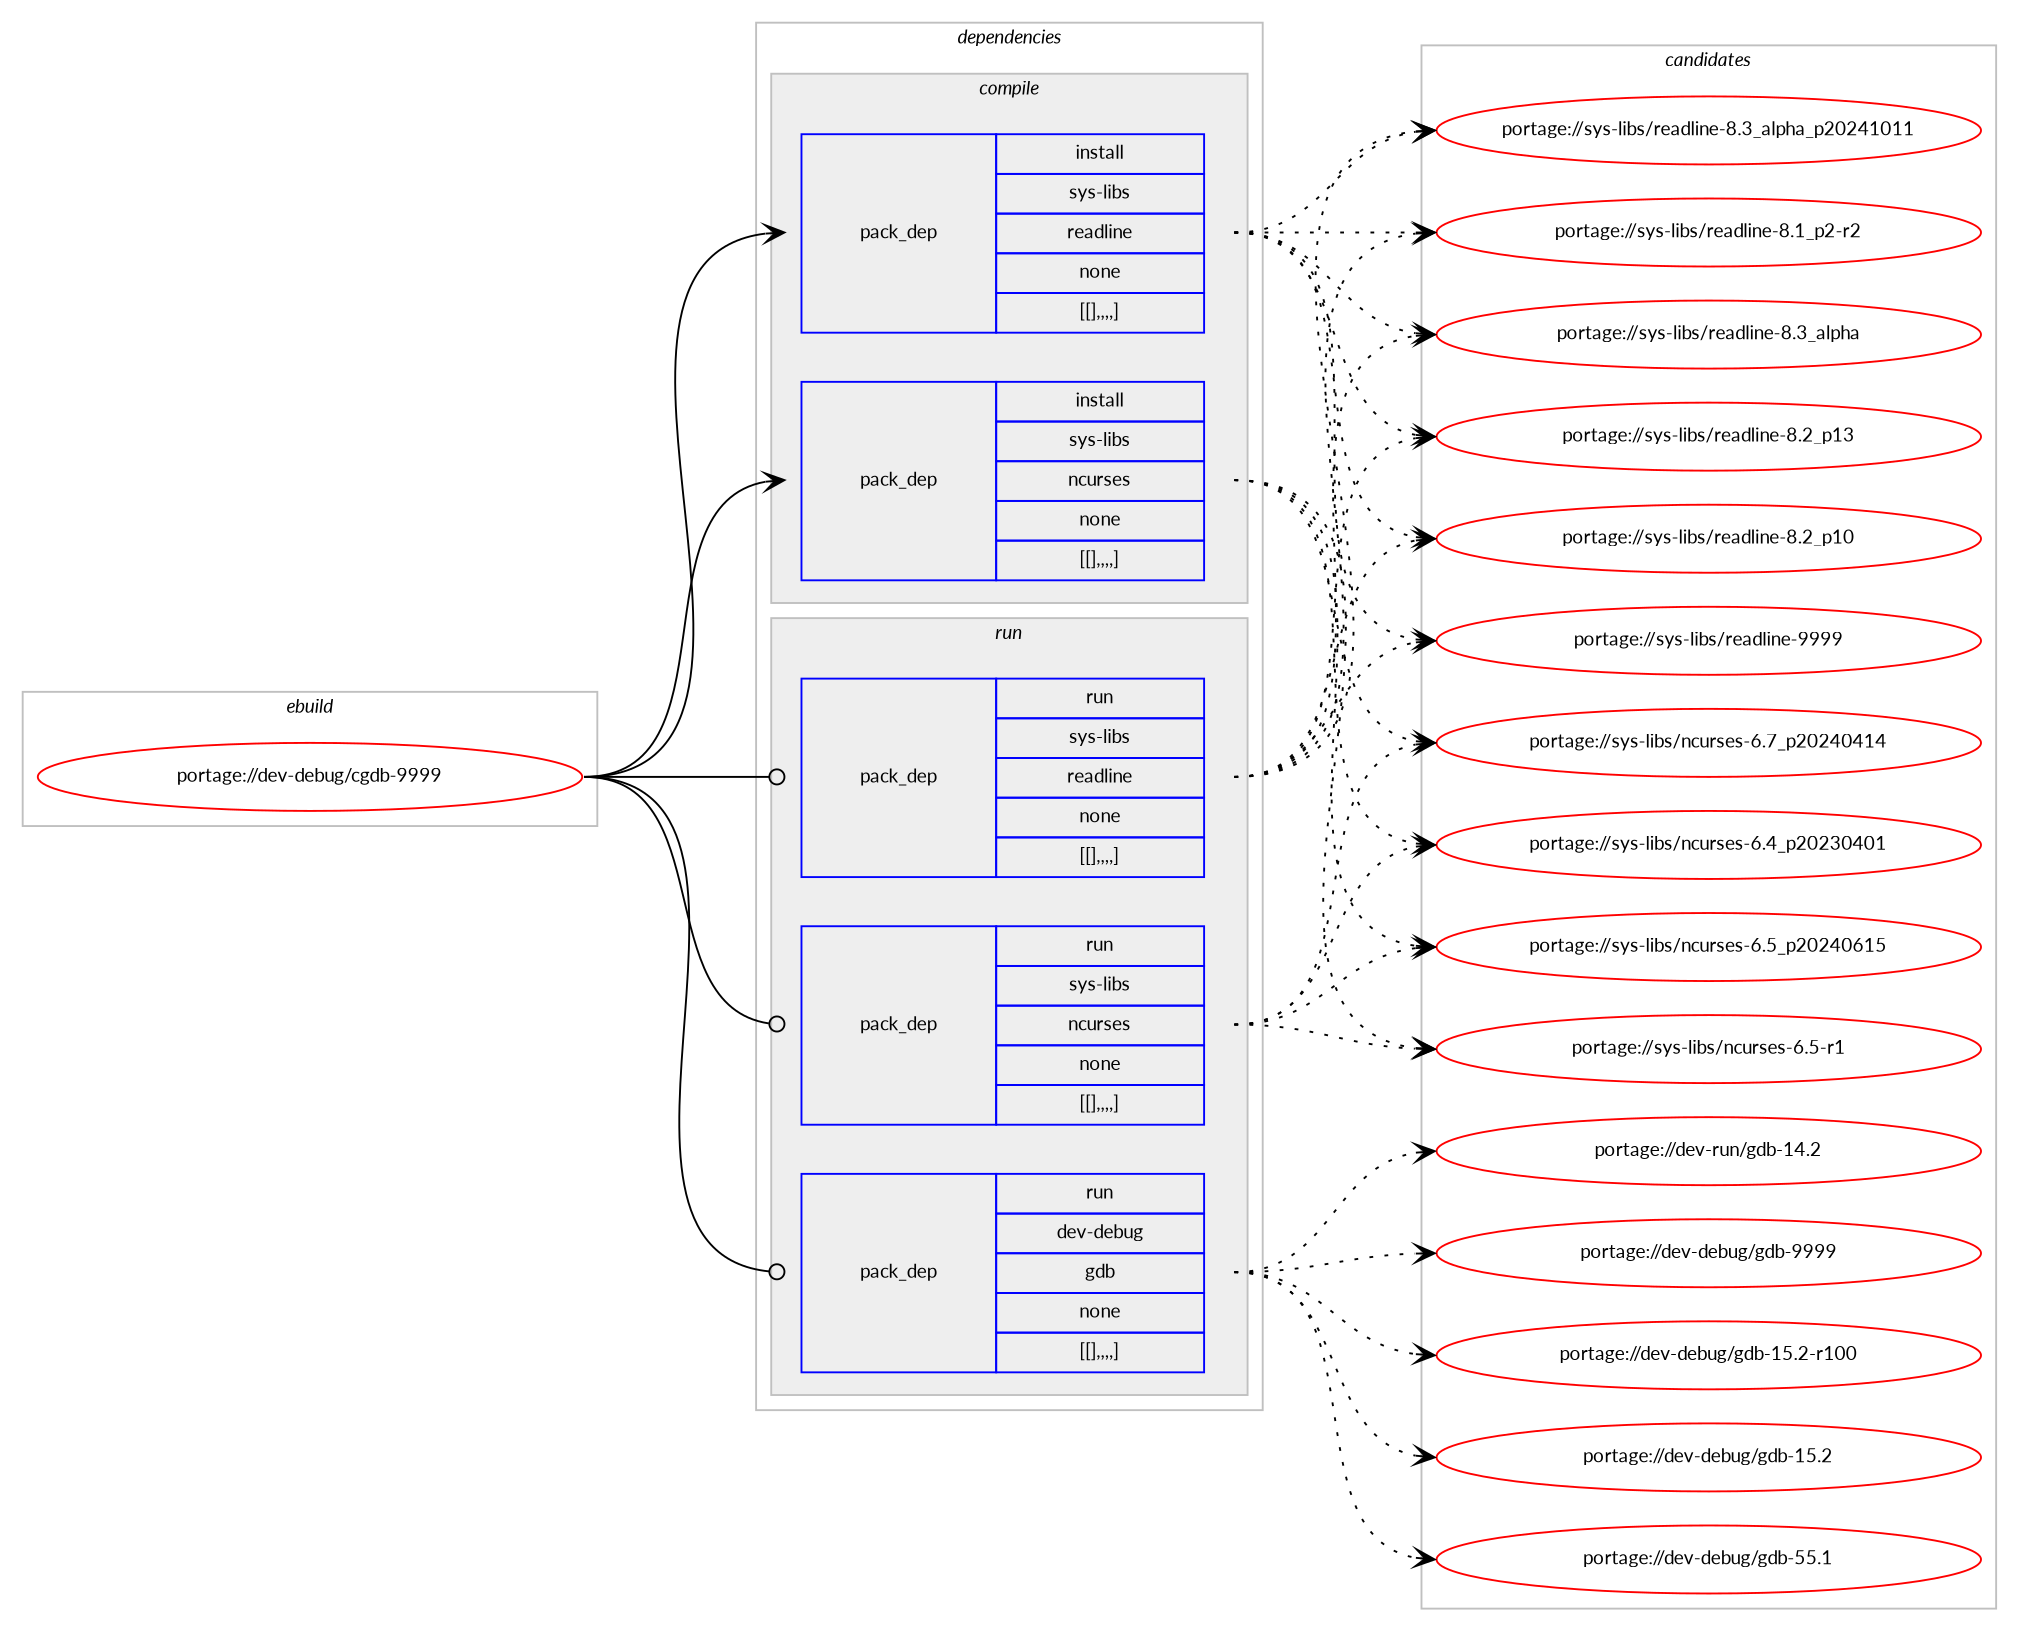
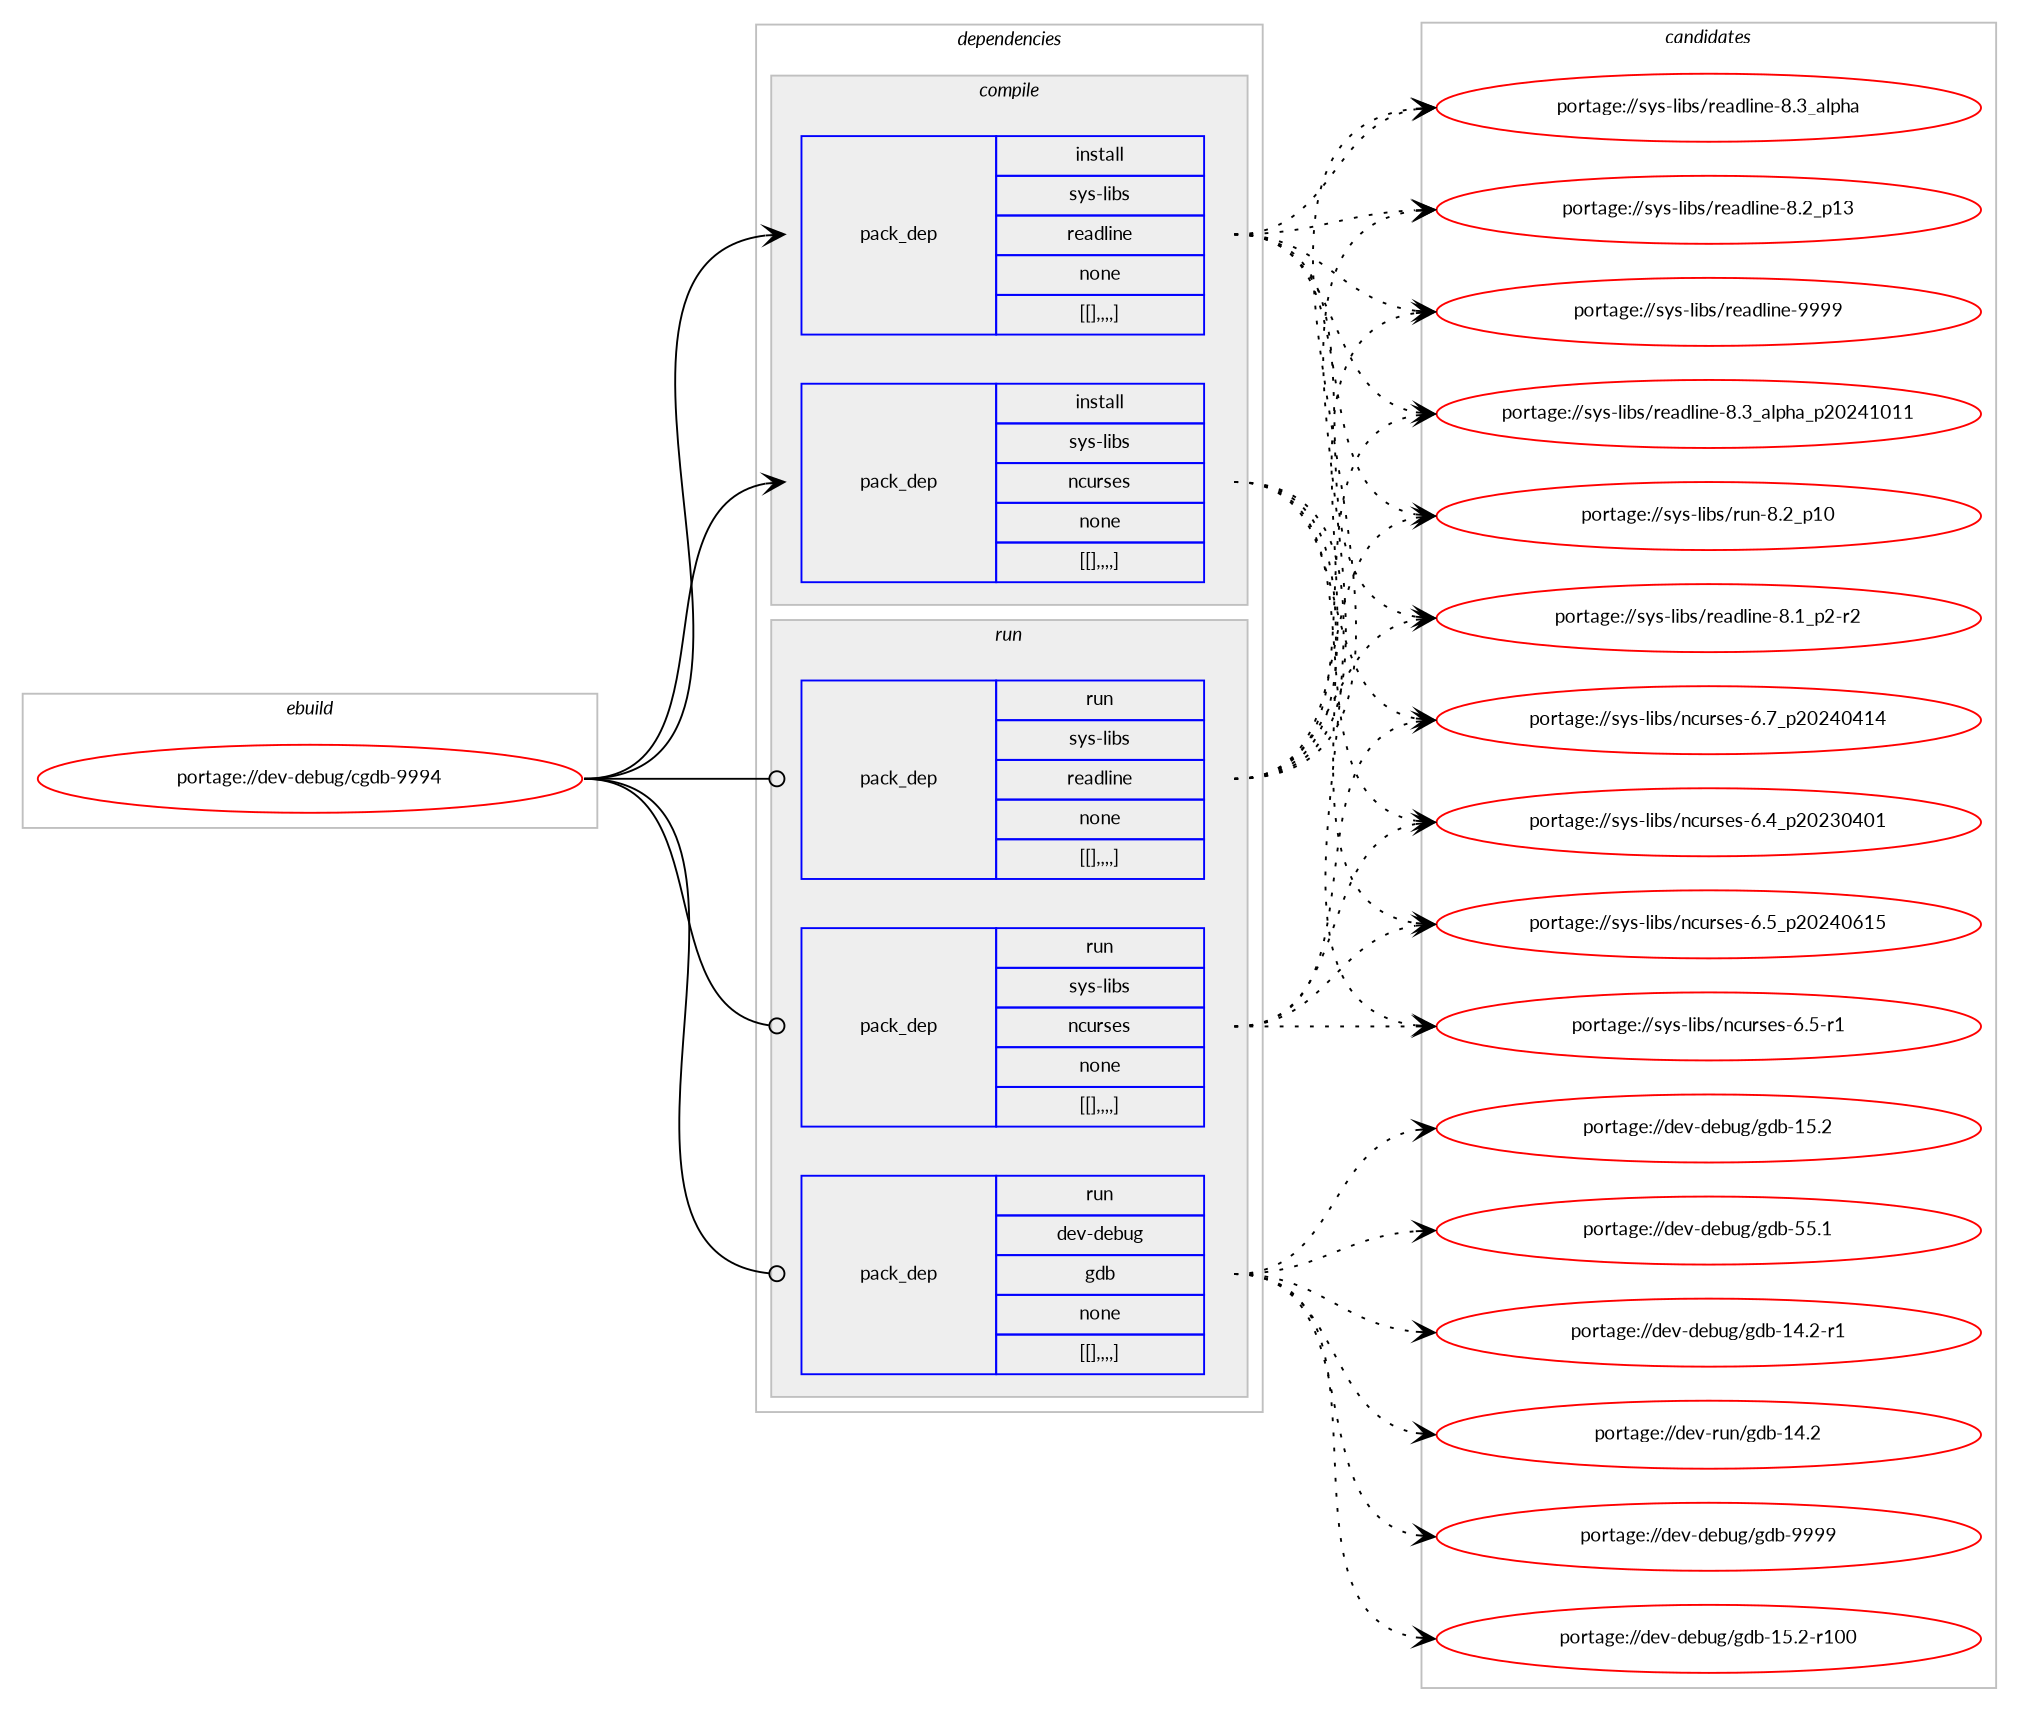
node "portage://sys-libs/readline-8.2_p10": label "portage://sys-libs/readline-8.2_p10" -> "portage://sys-libs/run-8.2_p10"
node "portage://dev-debug/cgdb-9999": label "portage://dev-debug/cgdb-9999" -> "portage://dev-debug/cgdb-9994"
node "portage://dev-debug/gdb-14.2-r1": added
